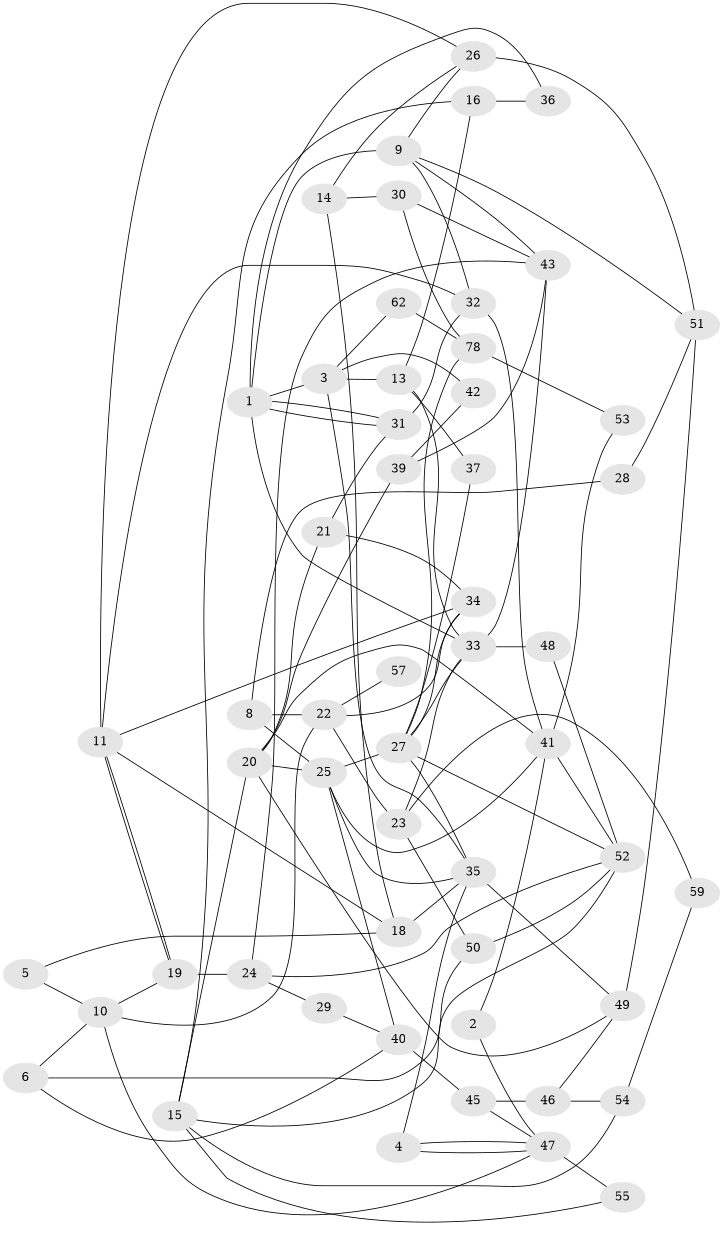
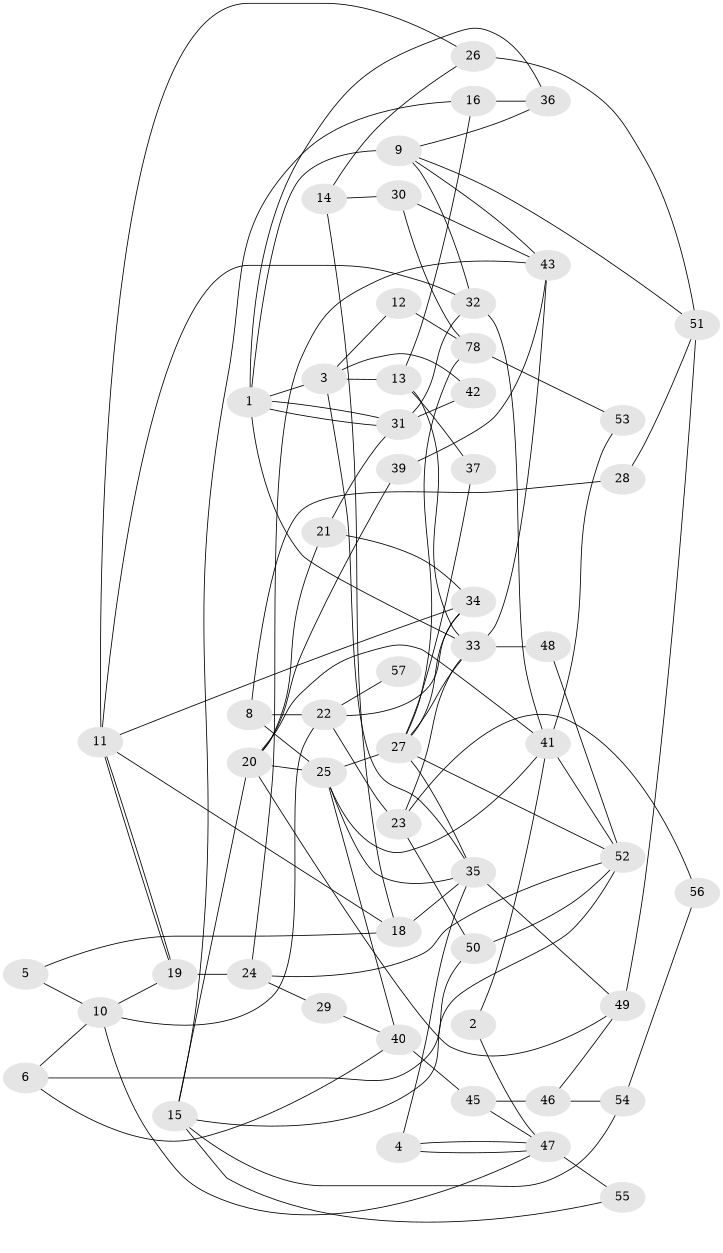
edge "26" -- "9": now "36" -- "9"
node "62": label "62" -> "12"
edge "42" -- "39": now "42" -- "31"
node "59": label "59" -> "56"
